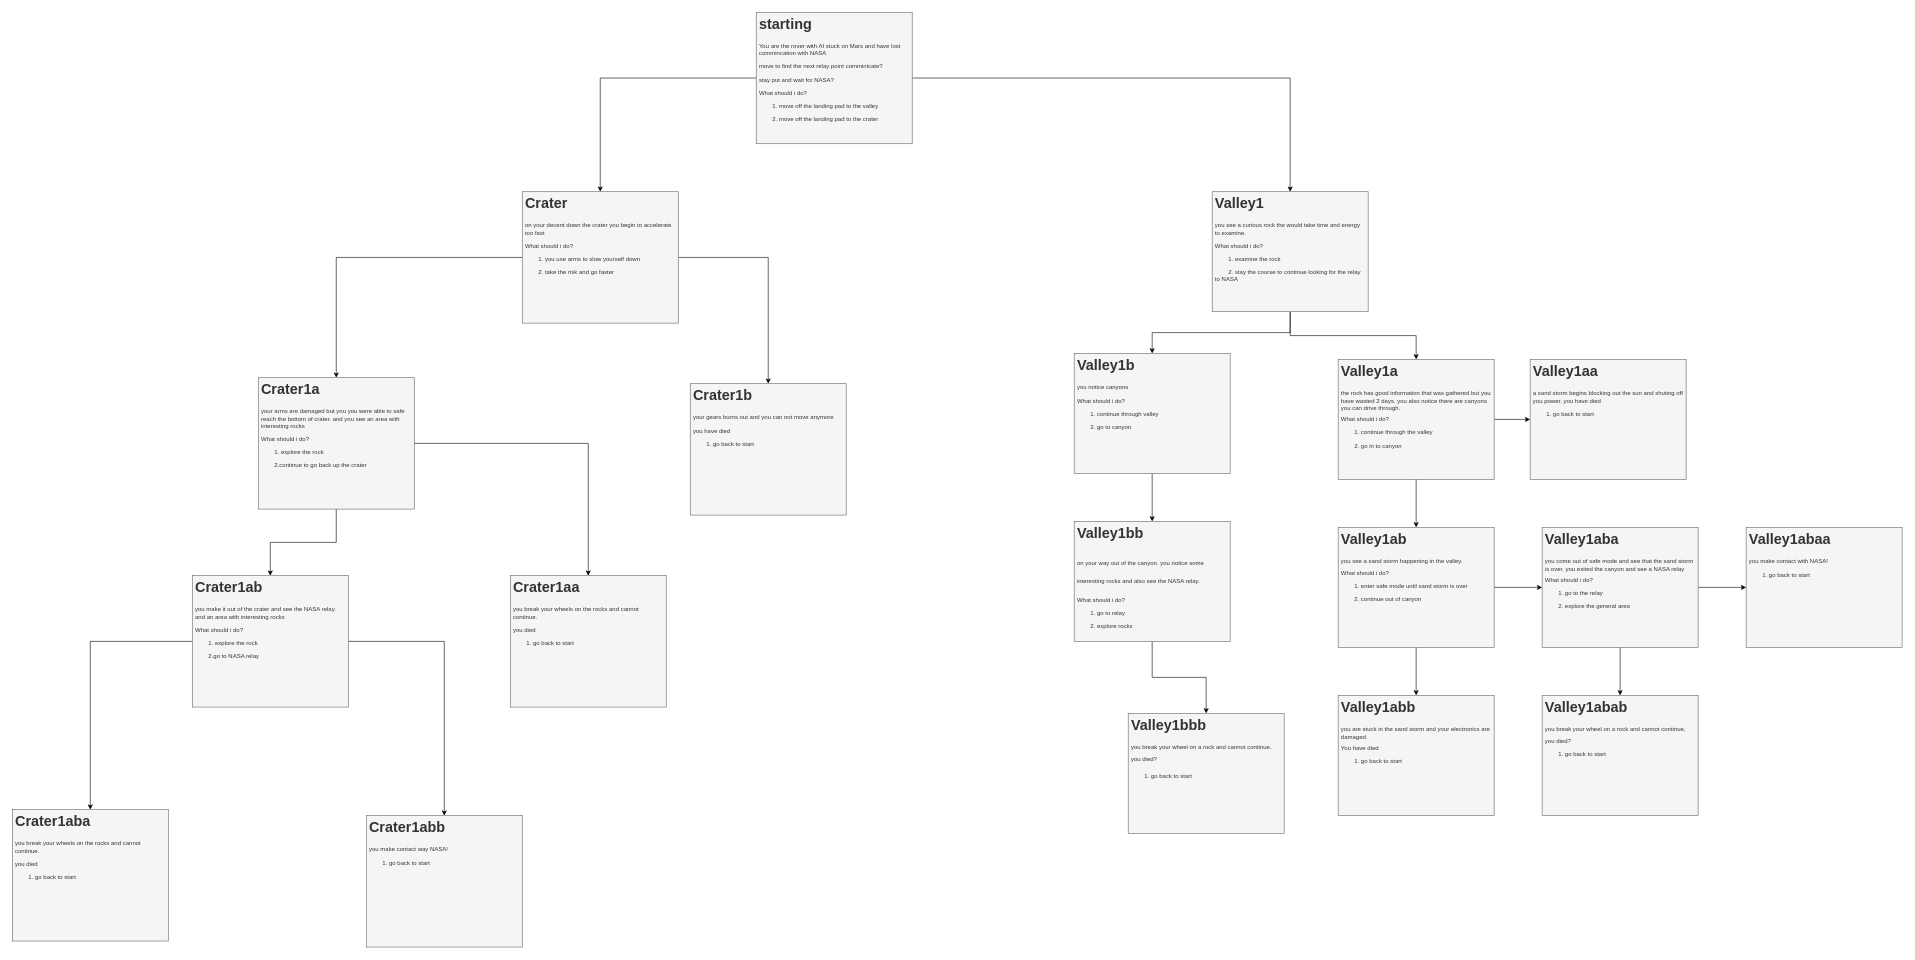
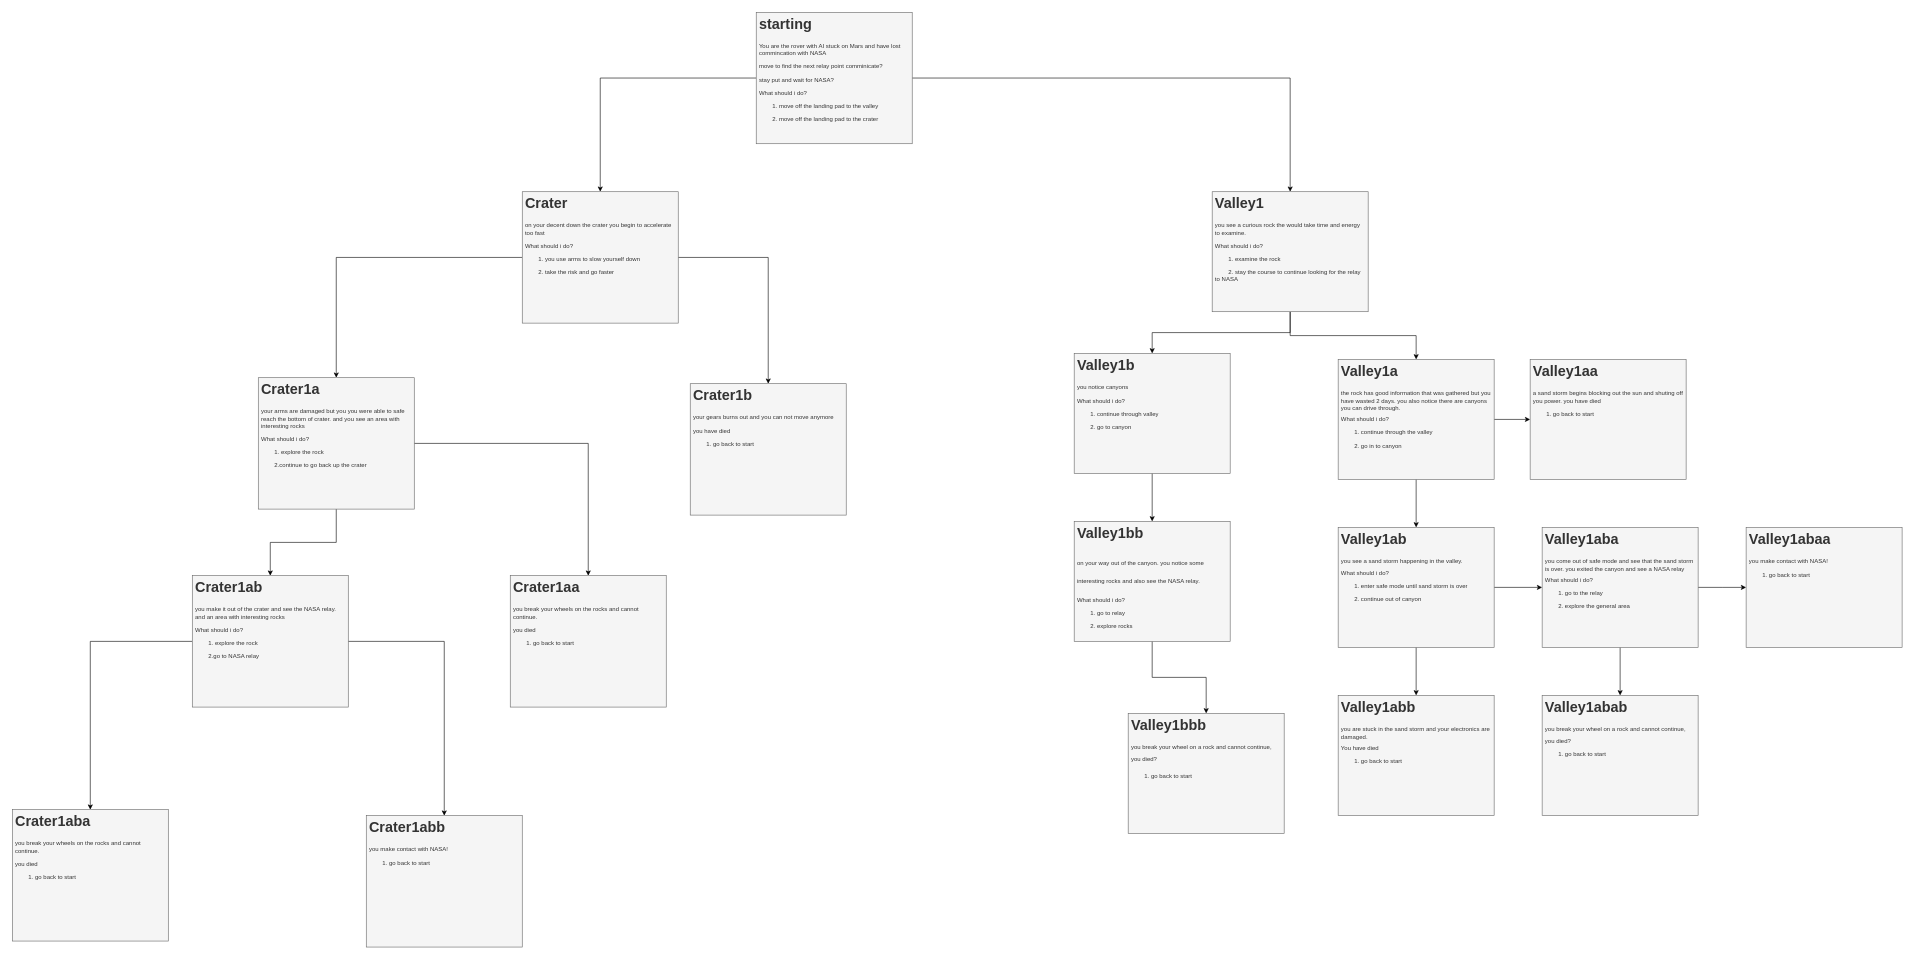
node "Crater1abbyou make contact way NASA! 1. go back to start": label "Crater1abbyou make contact way NASA! 1. go back to start" -> "Crater1abbyou make contact with NASA! 1. go back to start"
